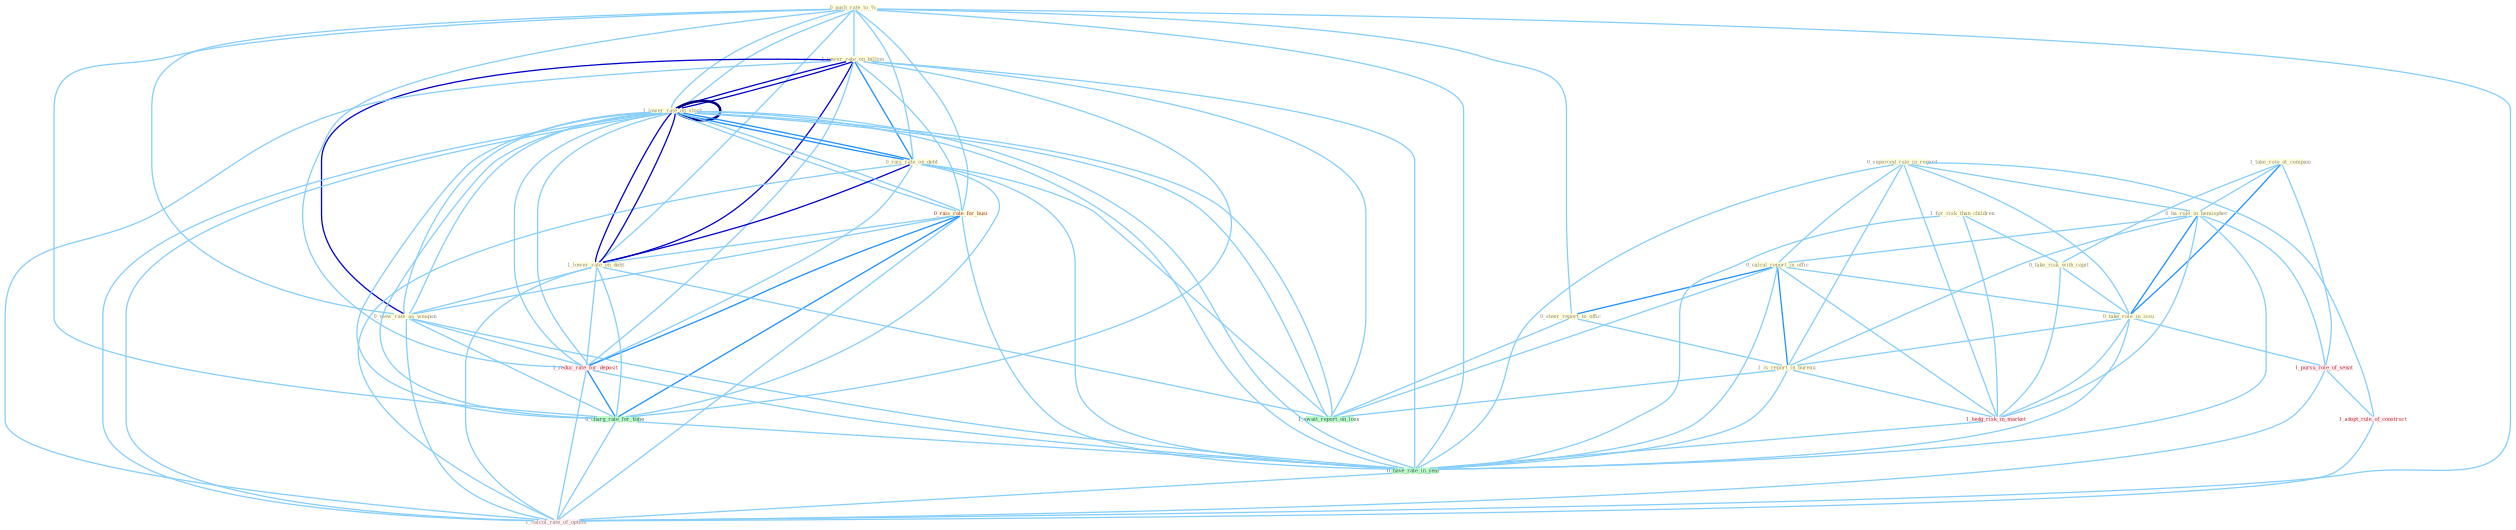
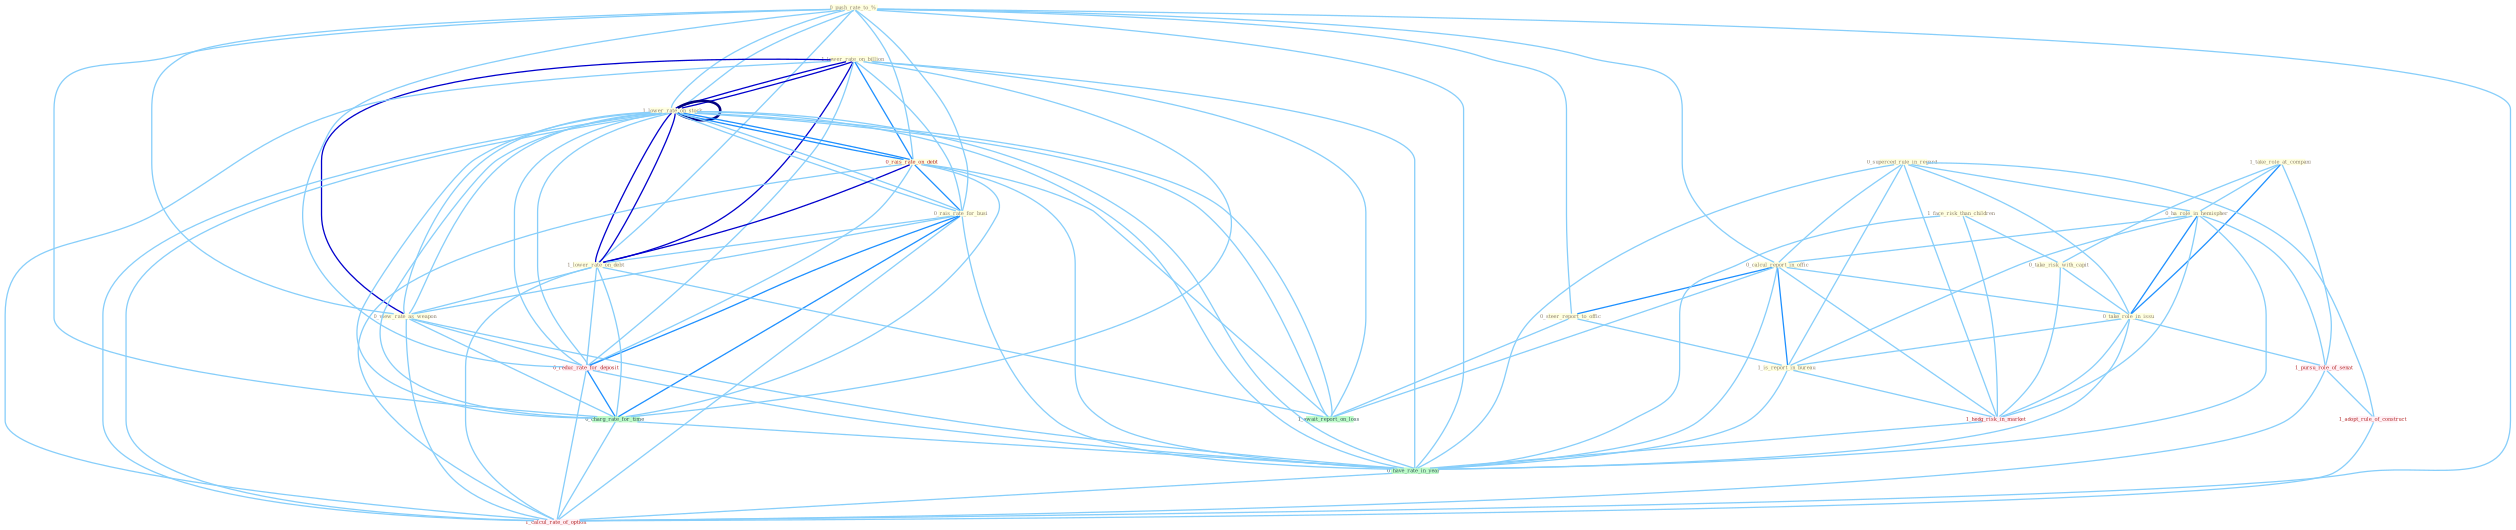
edge "0_push_rate_to_%" -- "1_lower_rate_on_billion": now "0_push_rate_to_%" -- "0_calcul_report_in_offic"
node "0_rais_rate_on_debt": fontcolor #8b7d6b -> #b22222
edge "0_rais_rate_on_debt" -- "0_rais_rate_for_busi": added
node "0_rais_rate_for_busi": fontcolor #b22222 -> #8b7d6b
node "1_for_risk_than_children": label "1_for_risk_than_children" -> "1_face_risk_than_children"
node "1_reduc_rate_for_deposit": label "1_reduc_rate_for_deposit" -> "0_reduc_rate_for_deposit"
edge "1_is_report_in_bureau" -- "1_await_report_on_loss": removed
node "1_calcul_rate_of_option": fontcolor #8b7d6b -> #b22222
